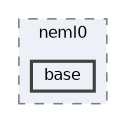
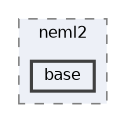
cluster "neml0": label "neml0" -> "neml2"
